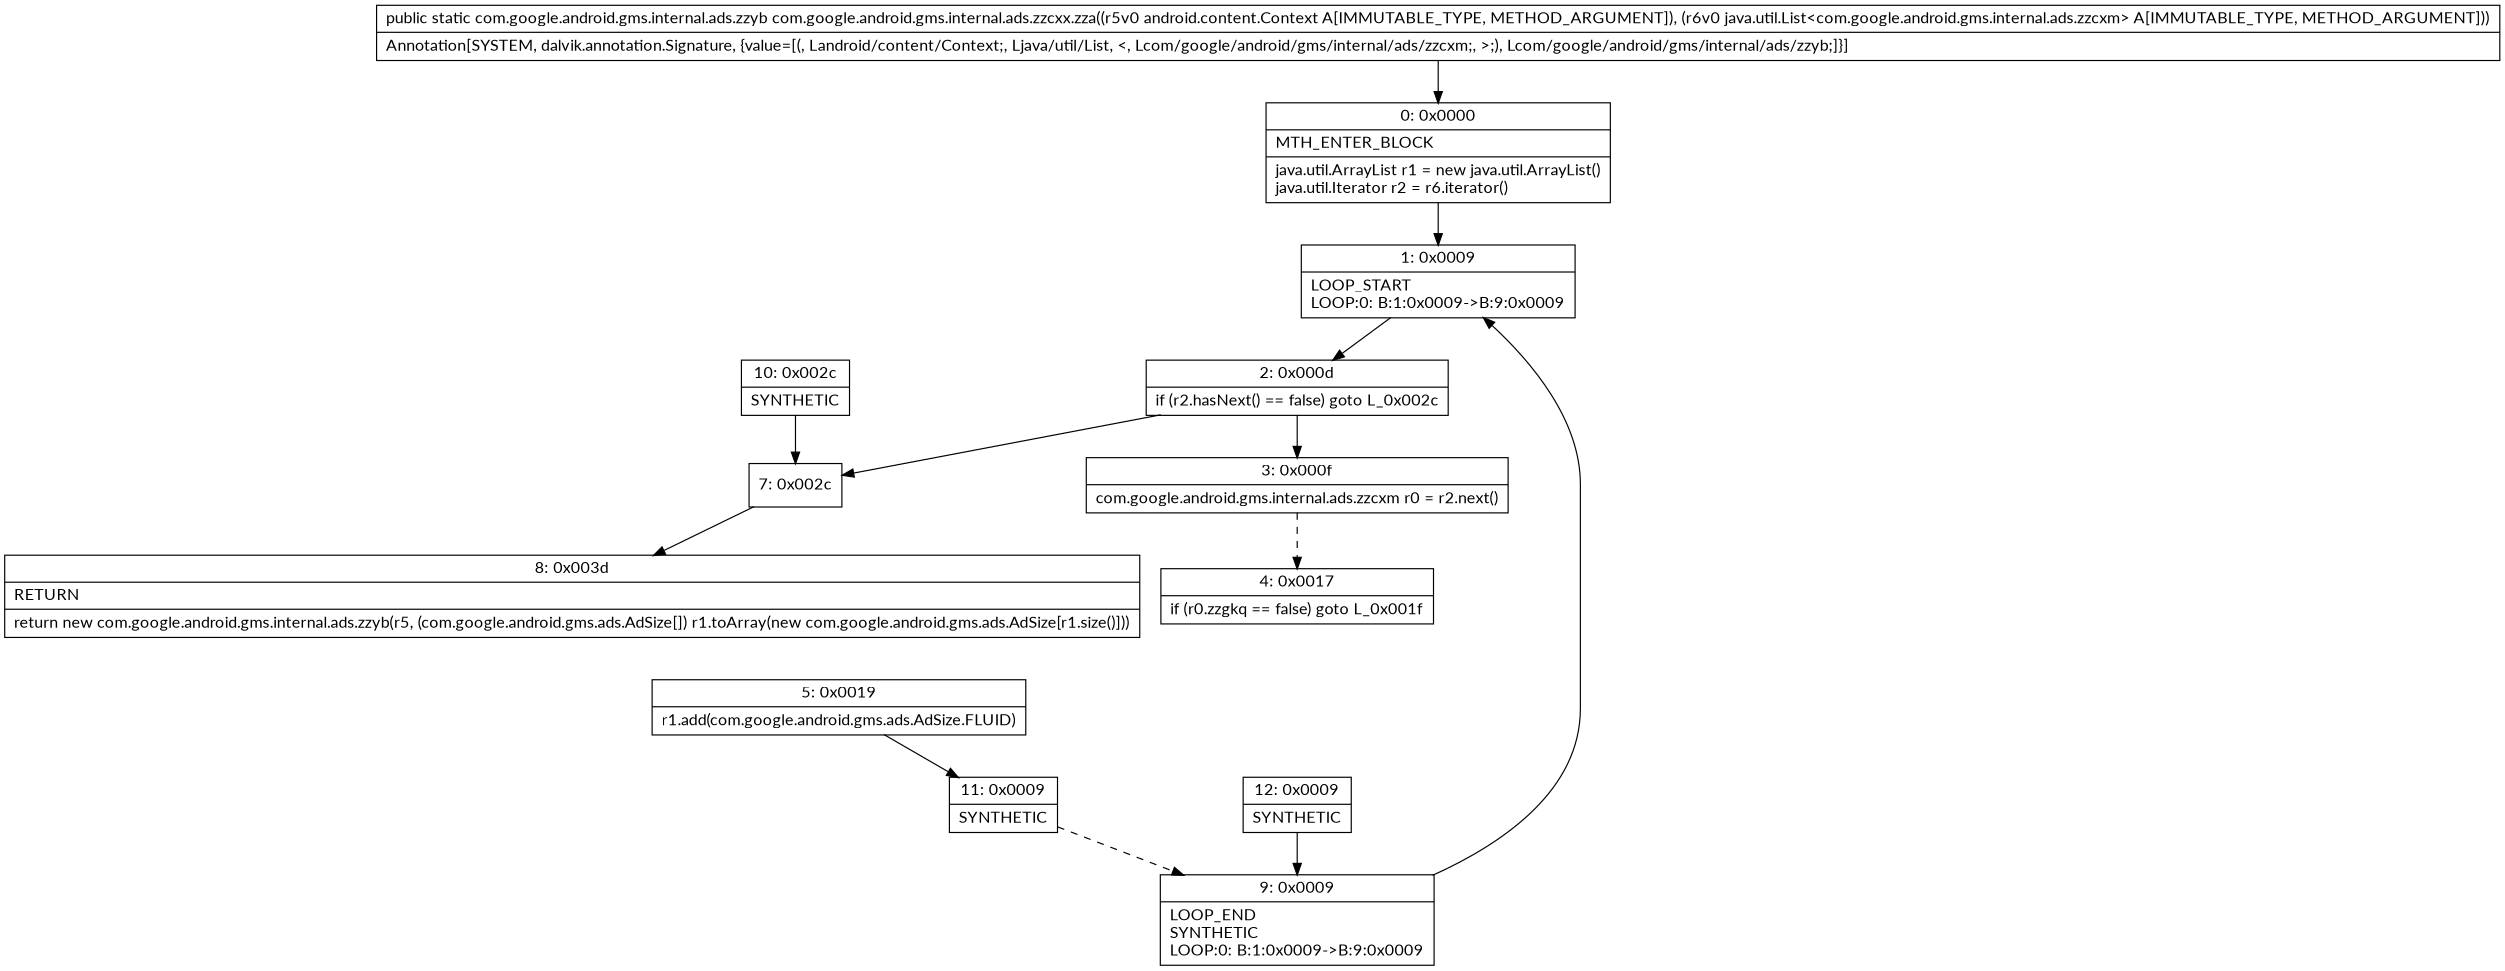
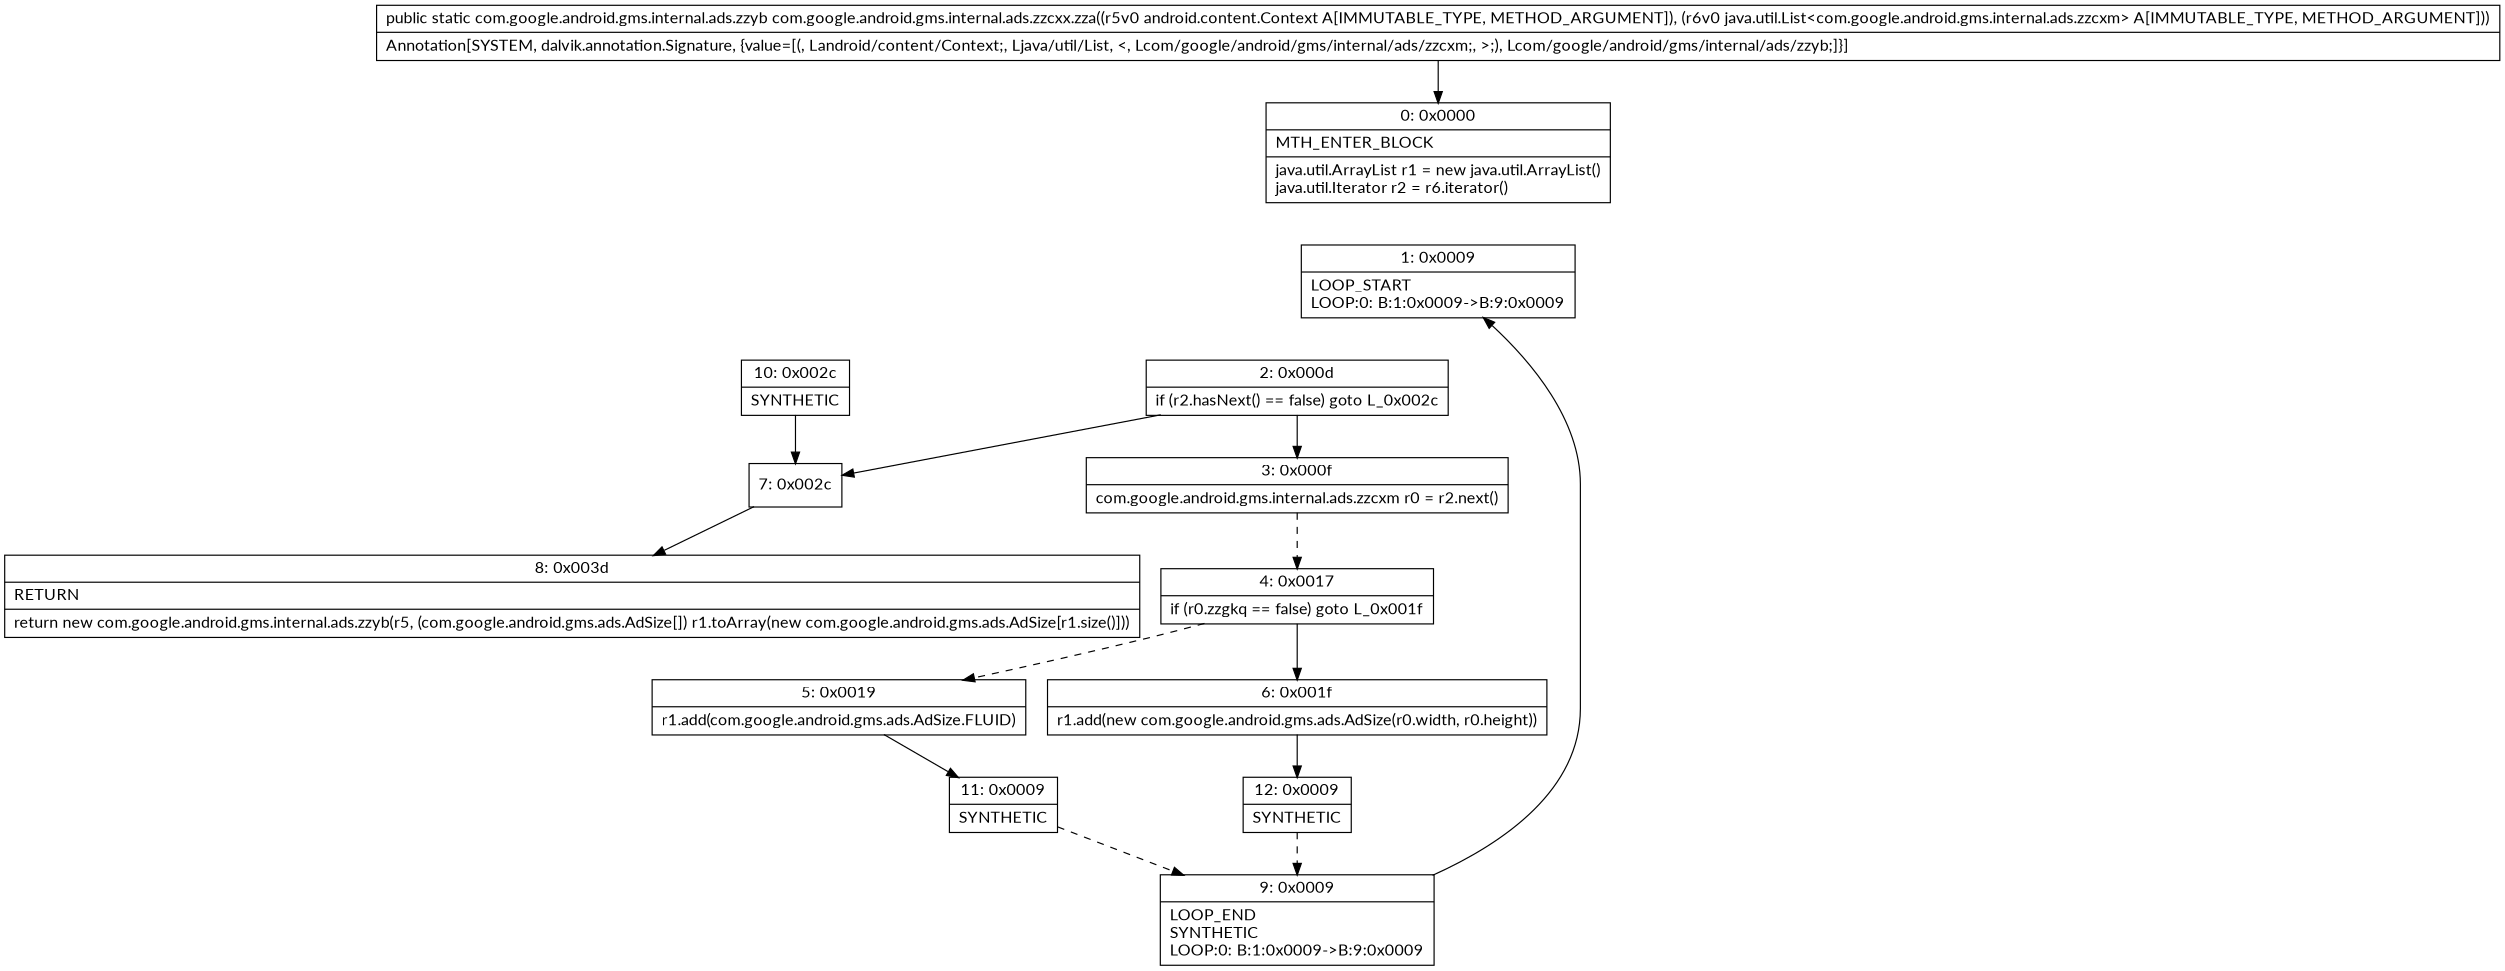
edge "0: 0x0000" -> "1: 0x0009": removed
edge "1: 0x0009" -> "2: 0x000d": removed
edge "4: 0x0017" -> "5: 0x0019": added
node "6: 0x001f": added
edge "12: 0x0009" -> "9: 0x0009": style solid -> dashed
